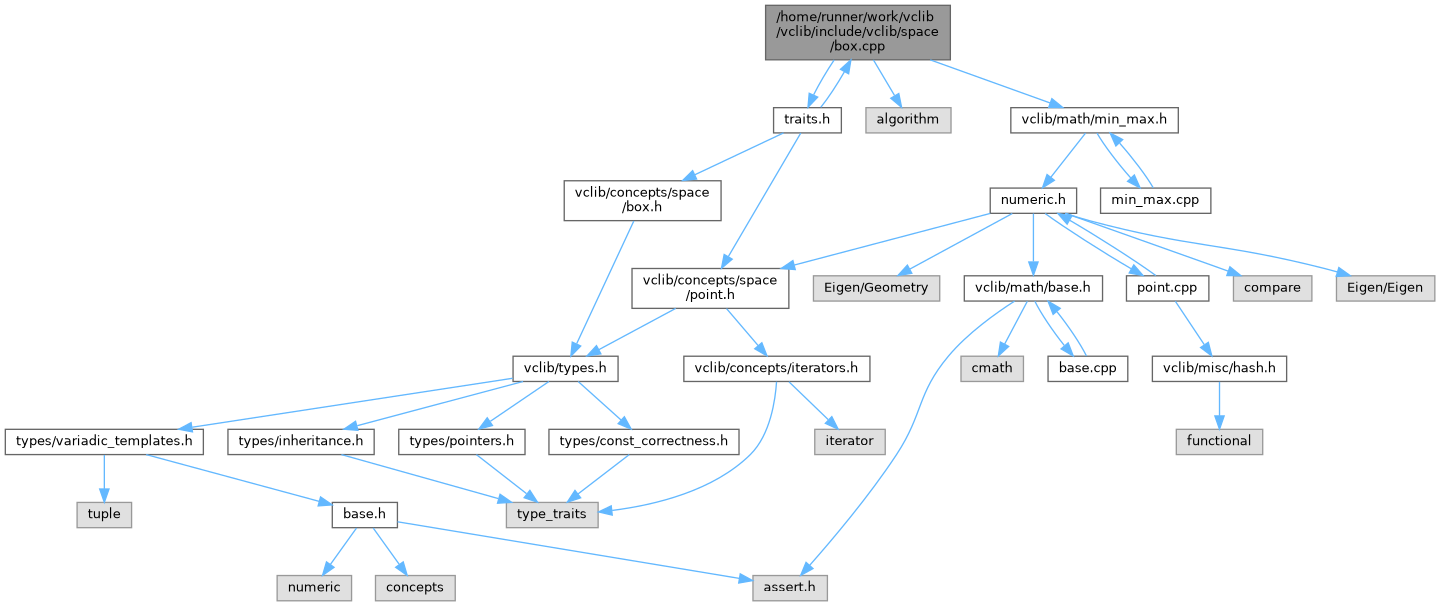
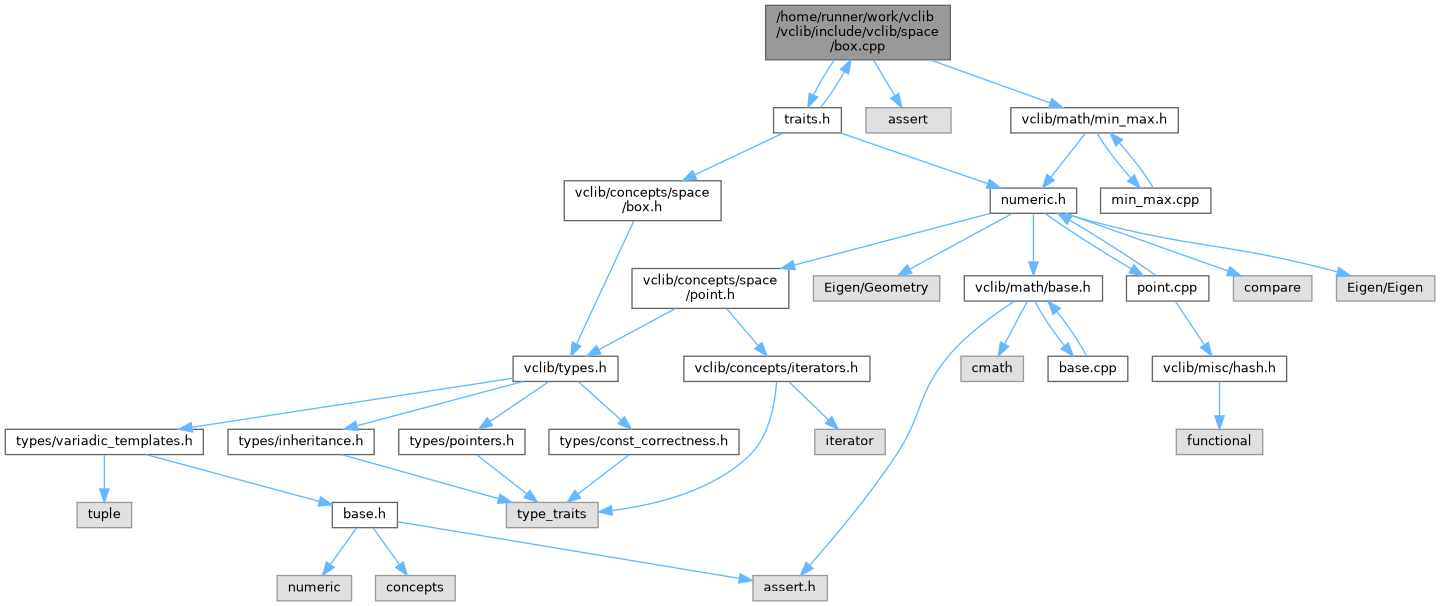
node "algorithm": label "algorithm" -> "assert"
edge "traits.h" -> "vclib/concepts/space /point.h": now "traits.h" -> "numeric.h"
